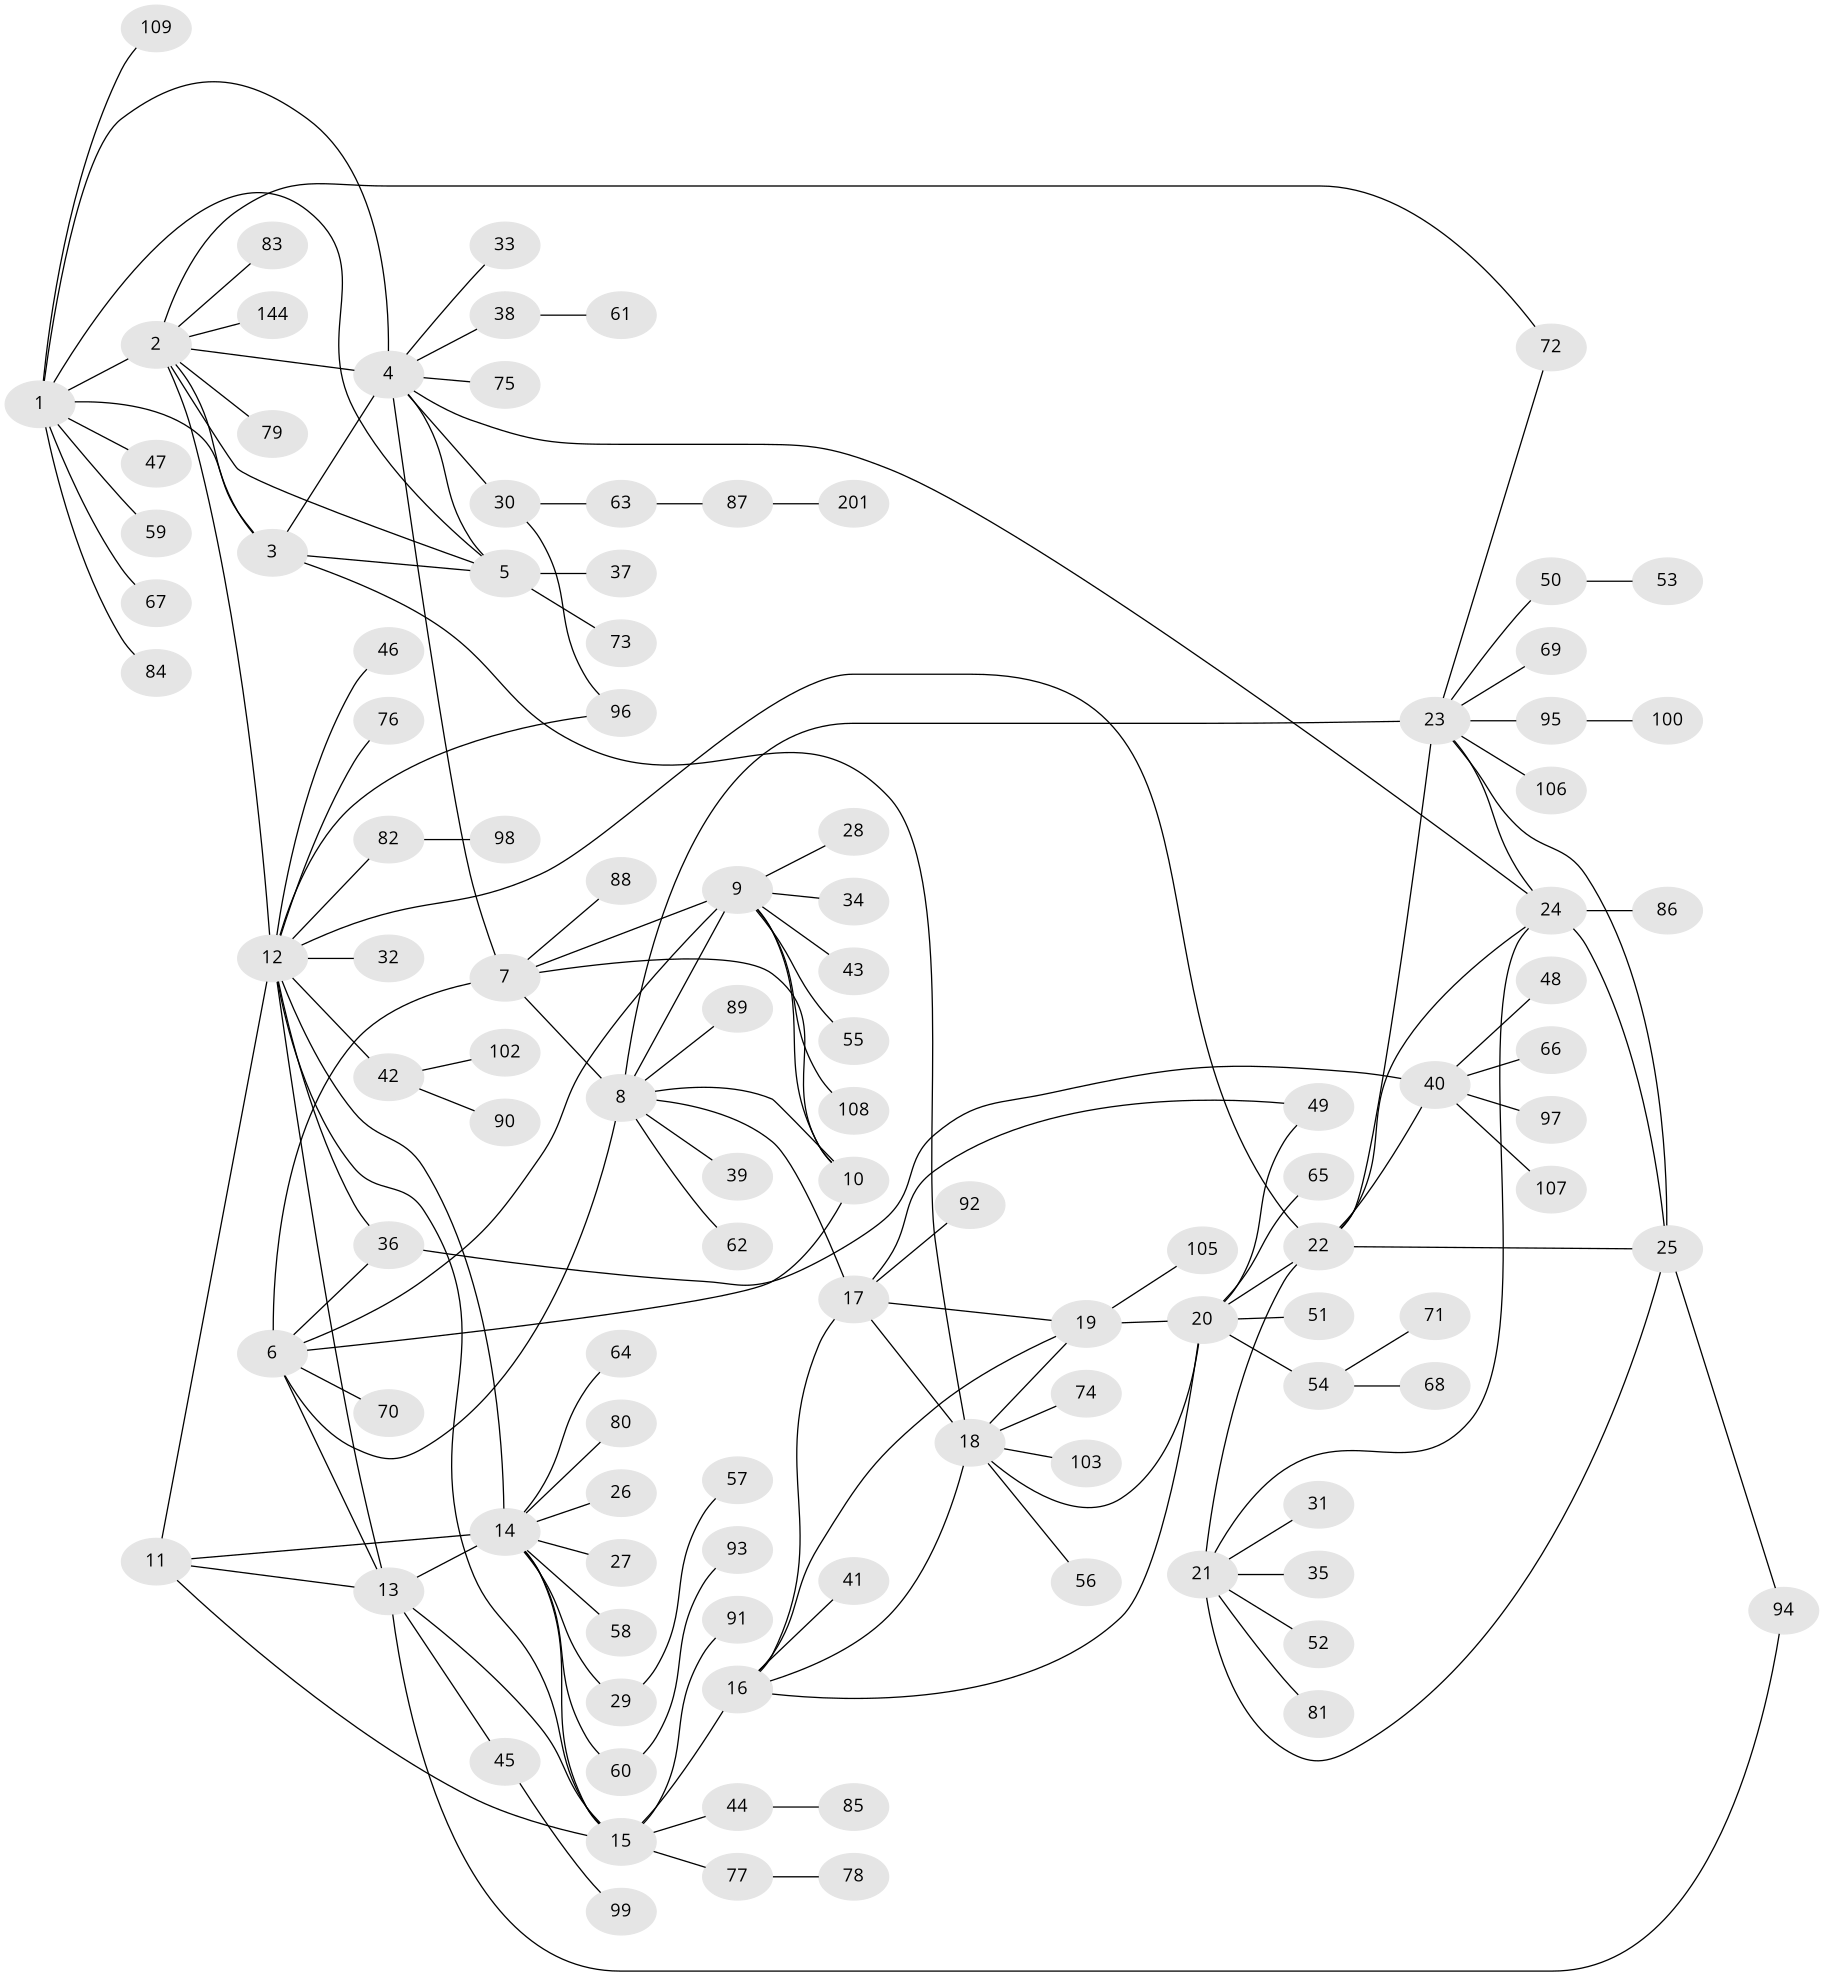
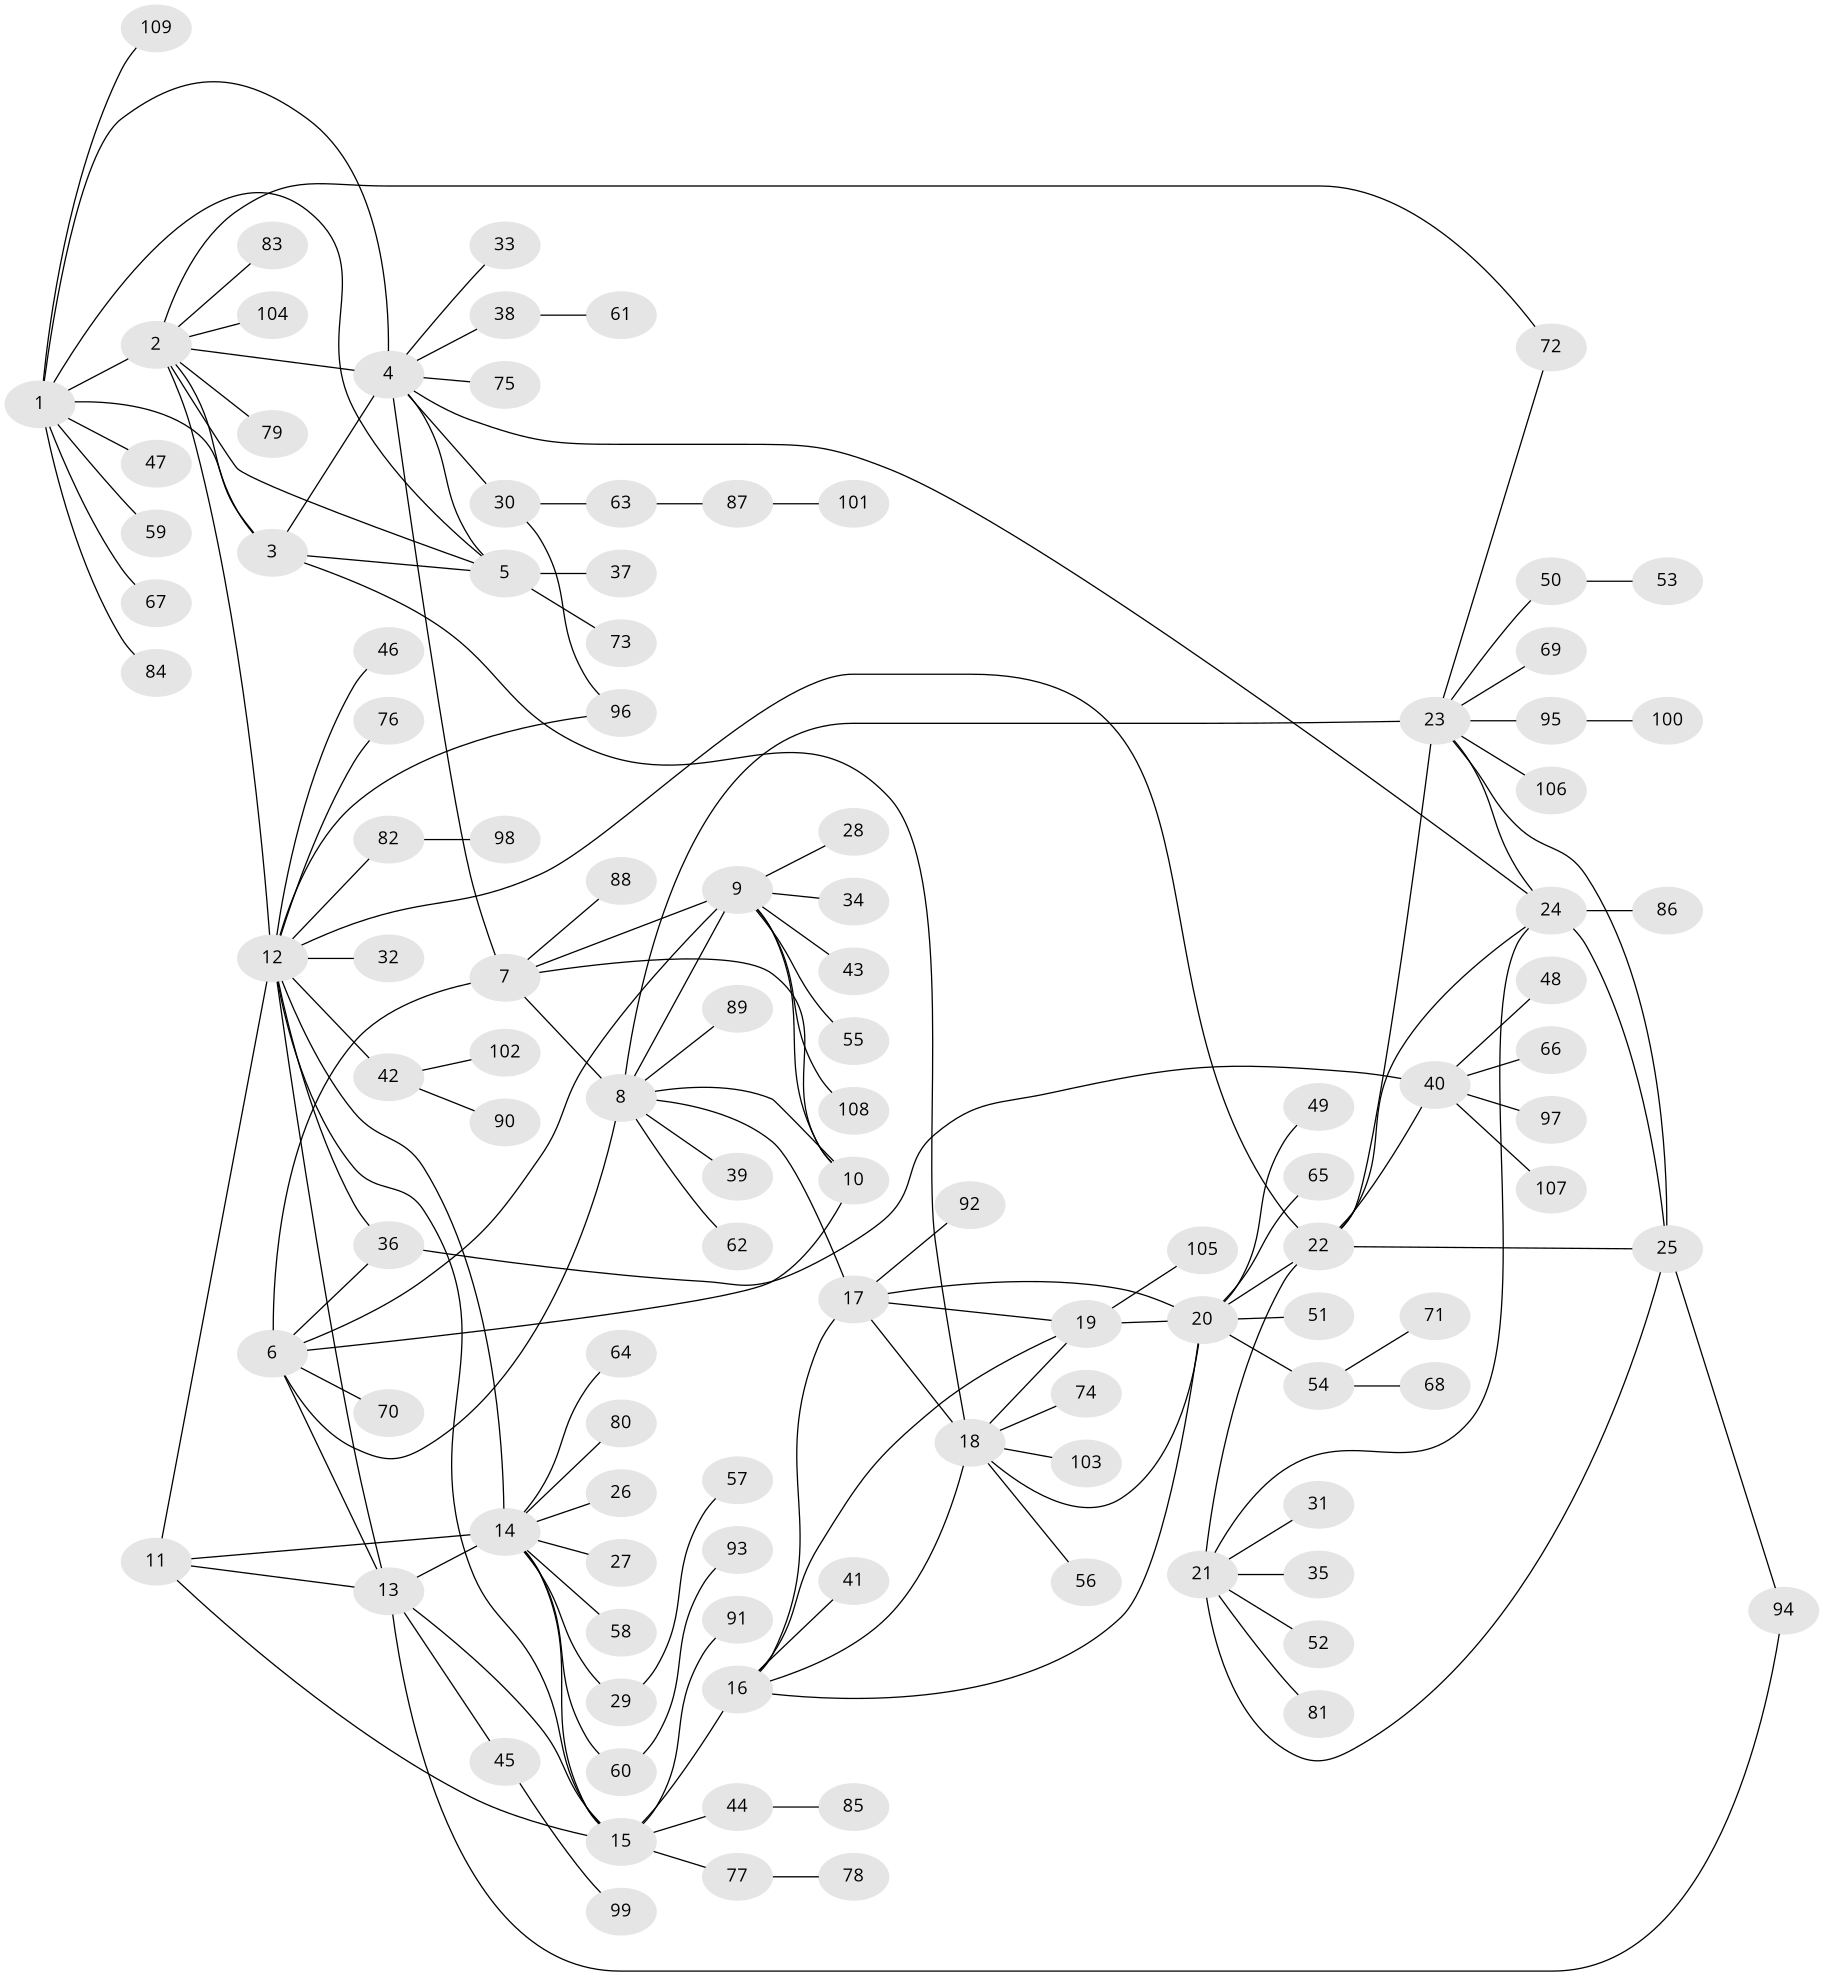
node "144": label "144" -> "104"
node "201": label "201" -> "101"
edge "49" -- "17": now "20" -- "17"
